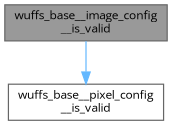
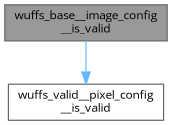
node "wuffs_base__pixel_config __is_valid": label "wuffs_base__pixel_config __is_valid" -> "wuffs_valid__pixel_config __is_valid"
